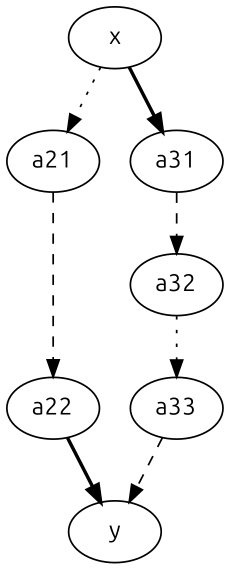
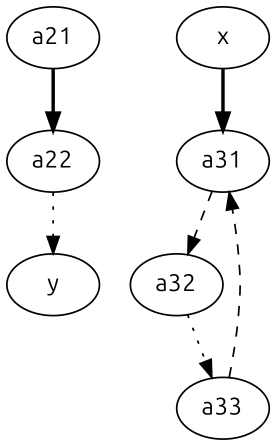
edge "x" -> "a21": removed
edge "a21" -> "a22": style dashed -> bold
edge "a22" -> "y": style bold -> dotted
edge "a33" -> "y": now "a33" -> "a31"
